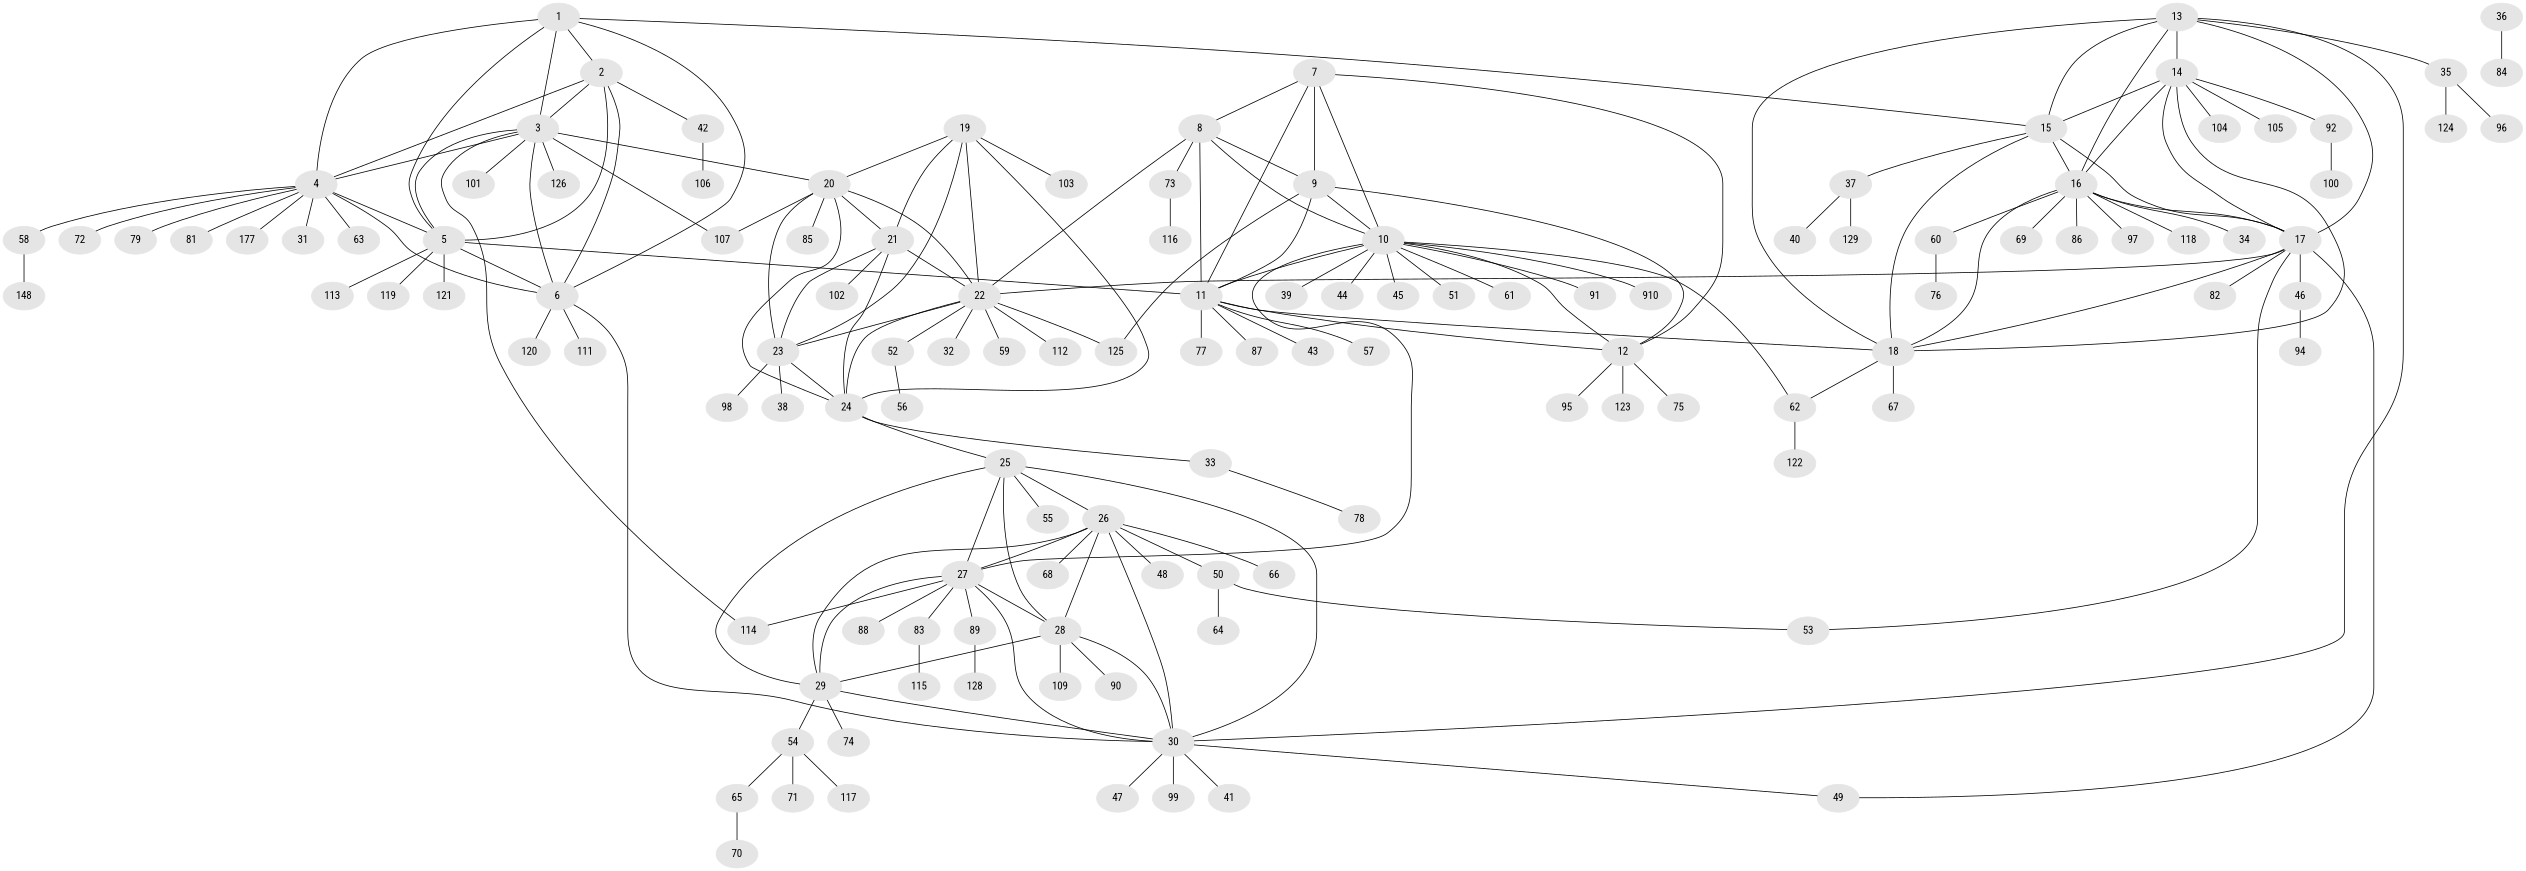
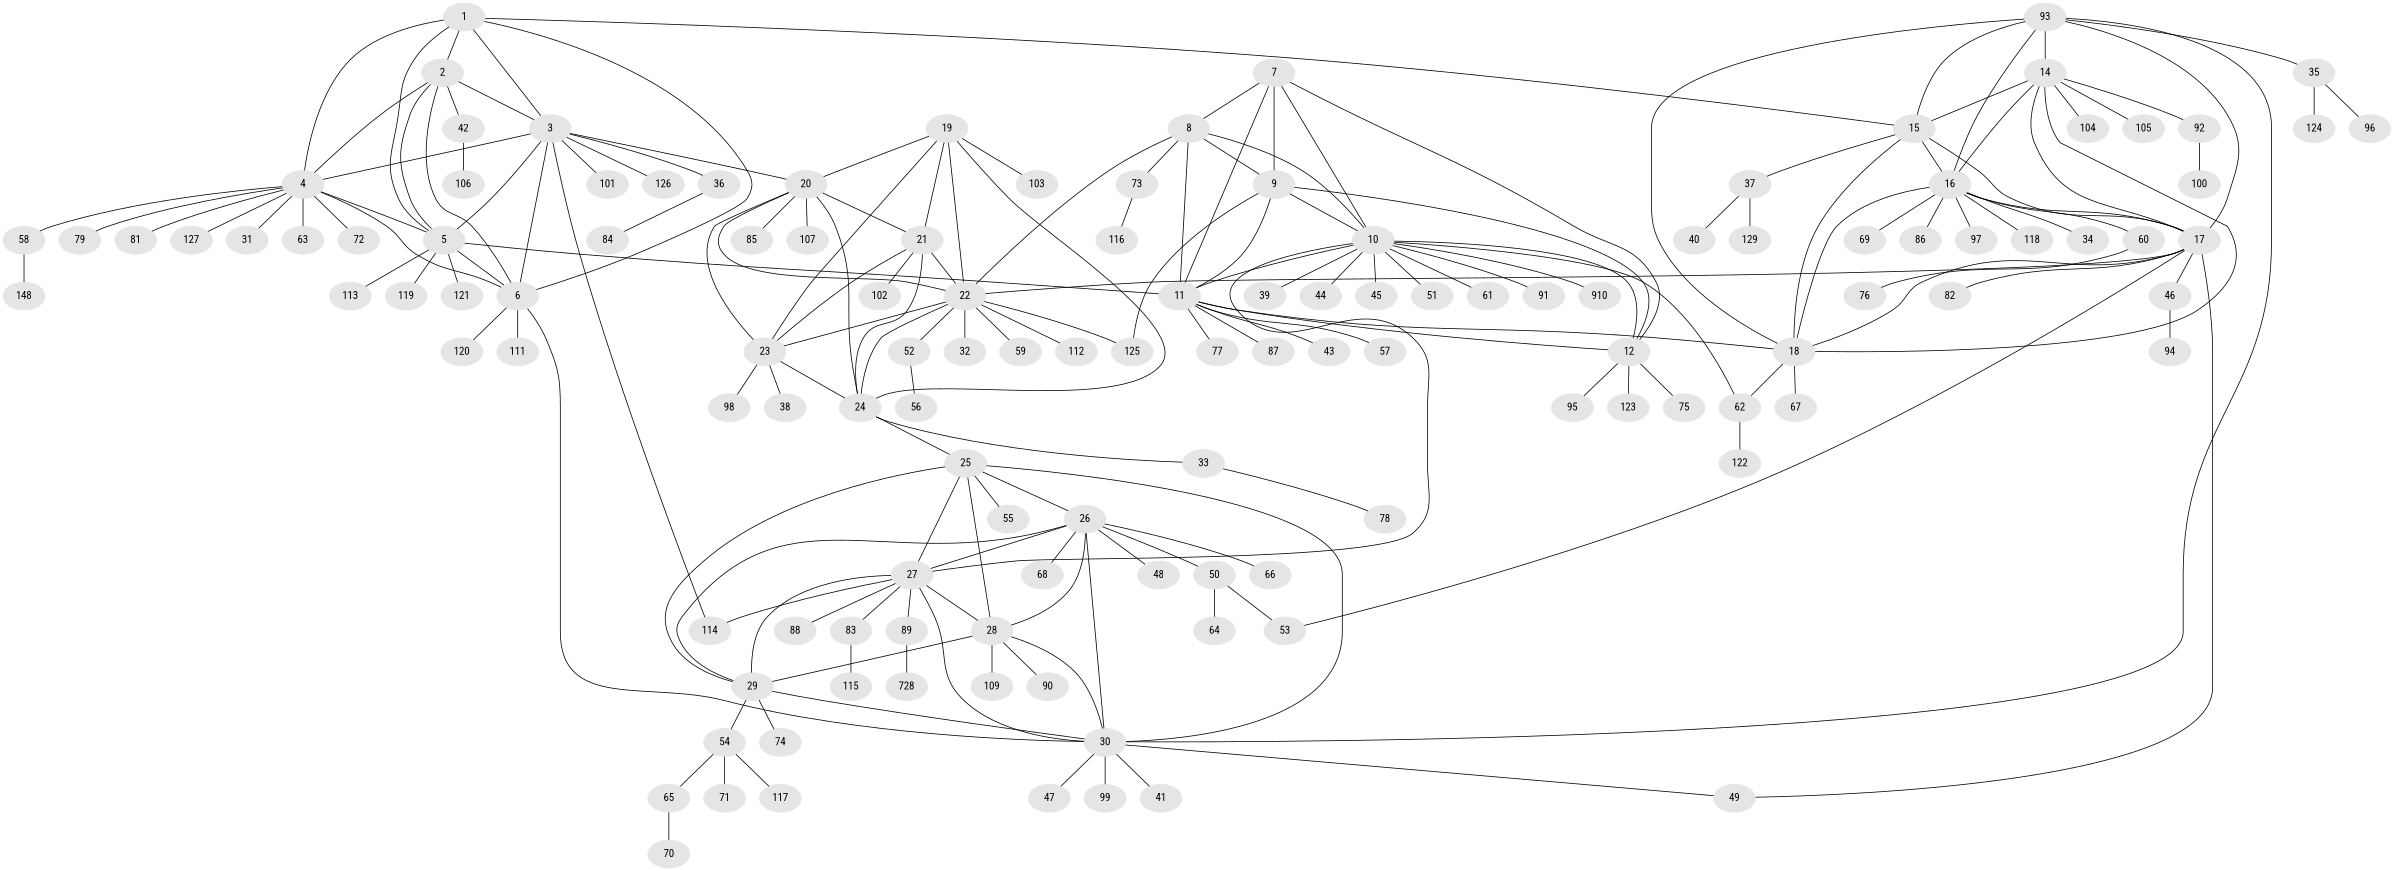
node "13": label "13" -> "93"
edge "3" -- "107": now "3" -- "36"
node "177": label "177" -> "127"
node "128": label "128" -> "728"
